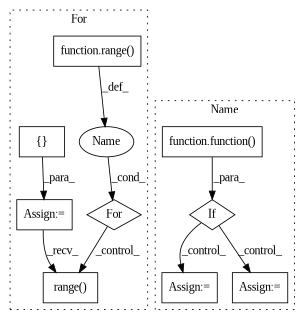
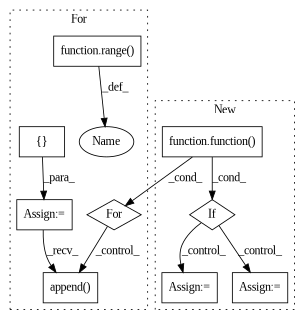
cluster "Name": label "Name" -> "New"
edge "Name" -> "For": now "function.function()" -> "For"
edge "function.function()" -> "If": label "_para_" -> "_cond_"
node "range()": label "range()" -> "append()"
